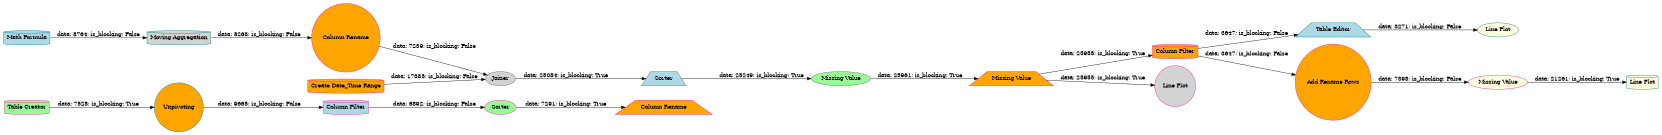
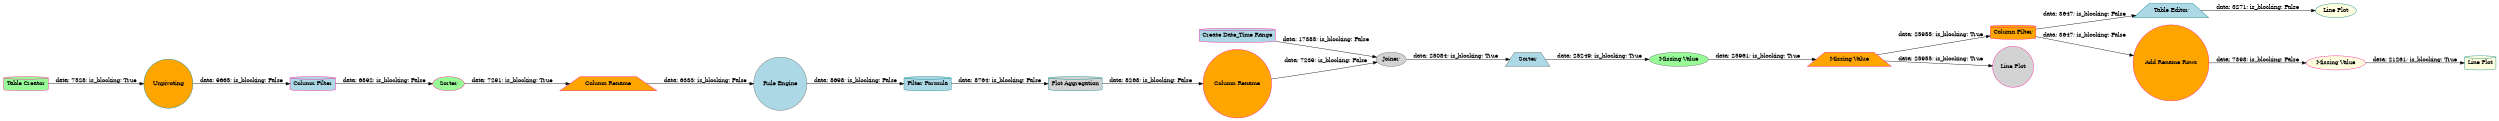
node "Math Formula": label "Math Formula" -> "Filter Formula"
node "Moving Aggregation": label "Moving Aggregation" -> "Plot Aggregation"
node "Rule Engine": added
node "Create Date_Time Range": fillcolor orange -> lightblue
